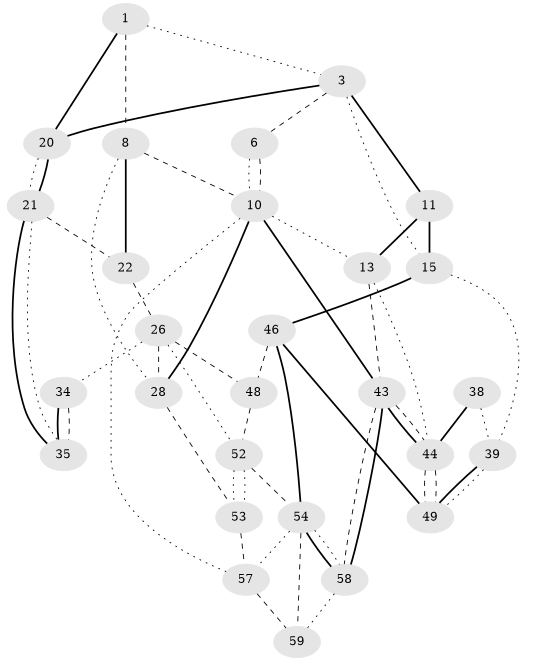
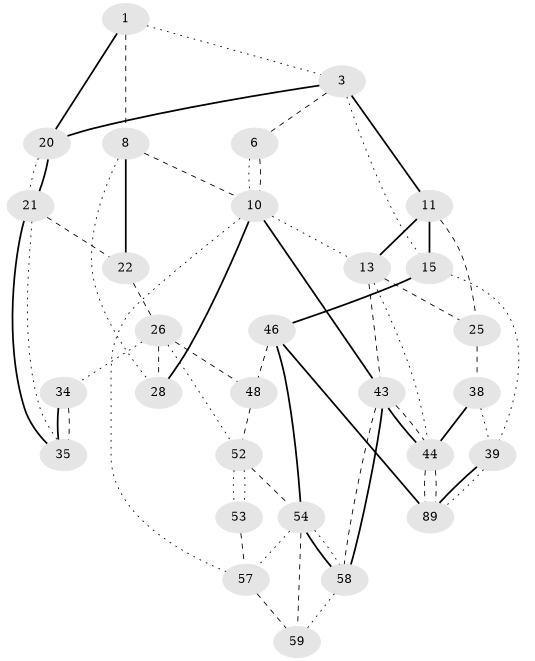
node "25": added
edge "28" -- "53": removed
node "49": label "49" -> "89"
